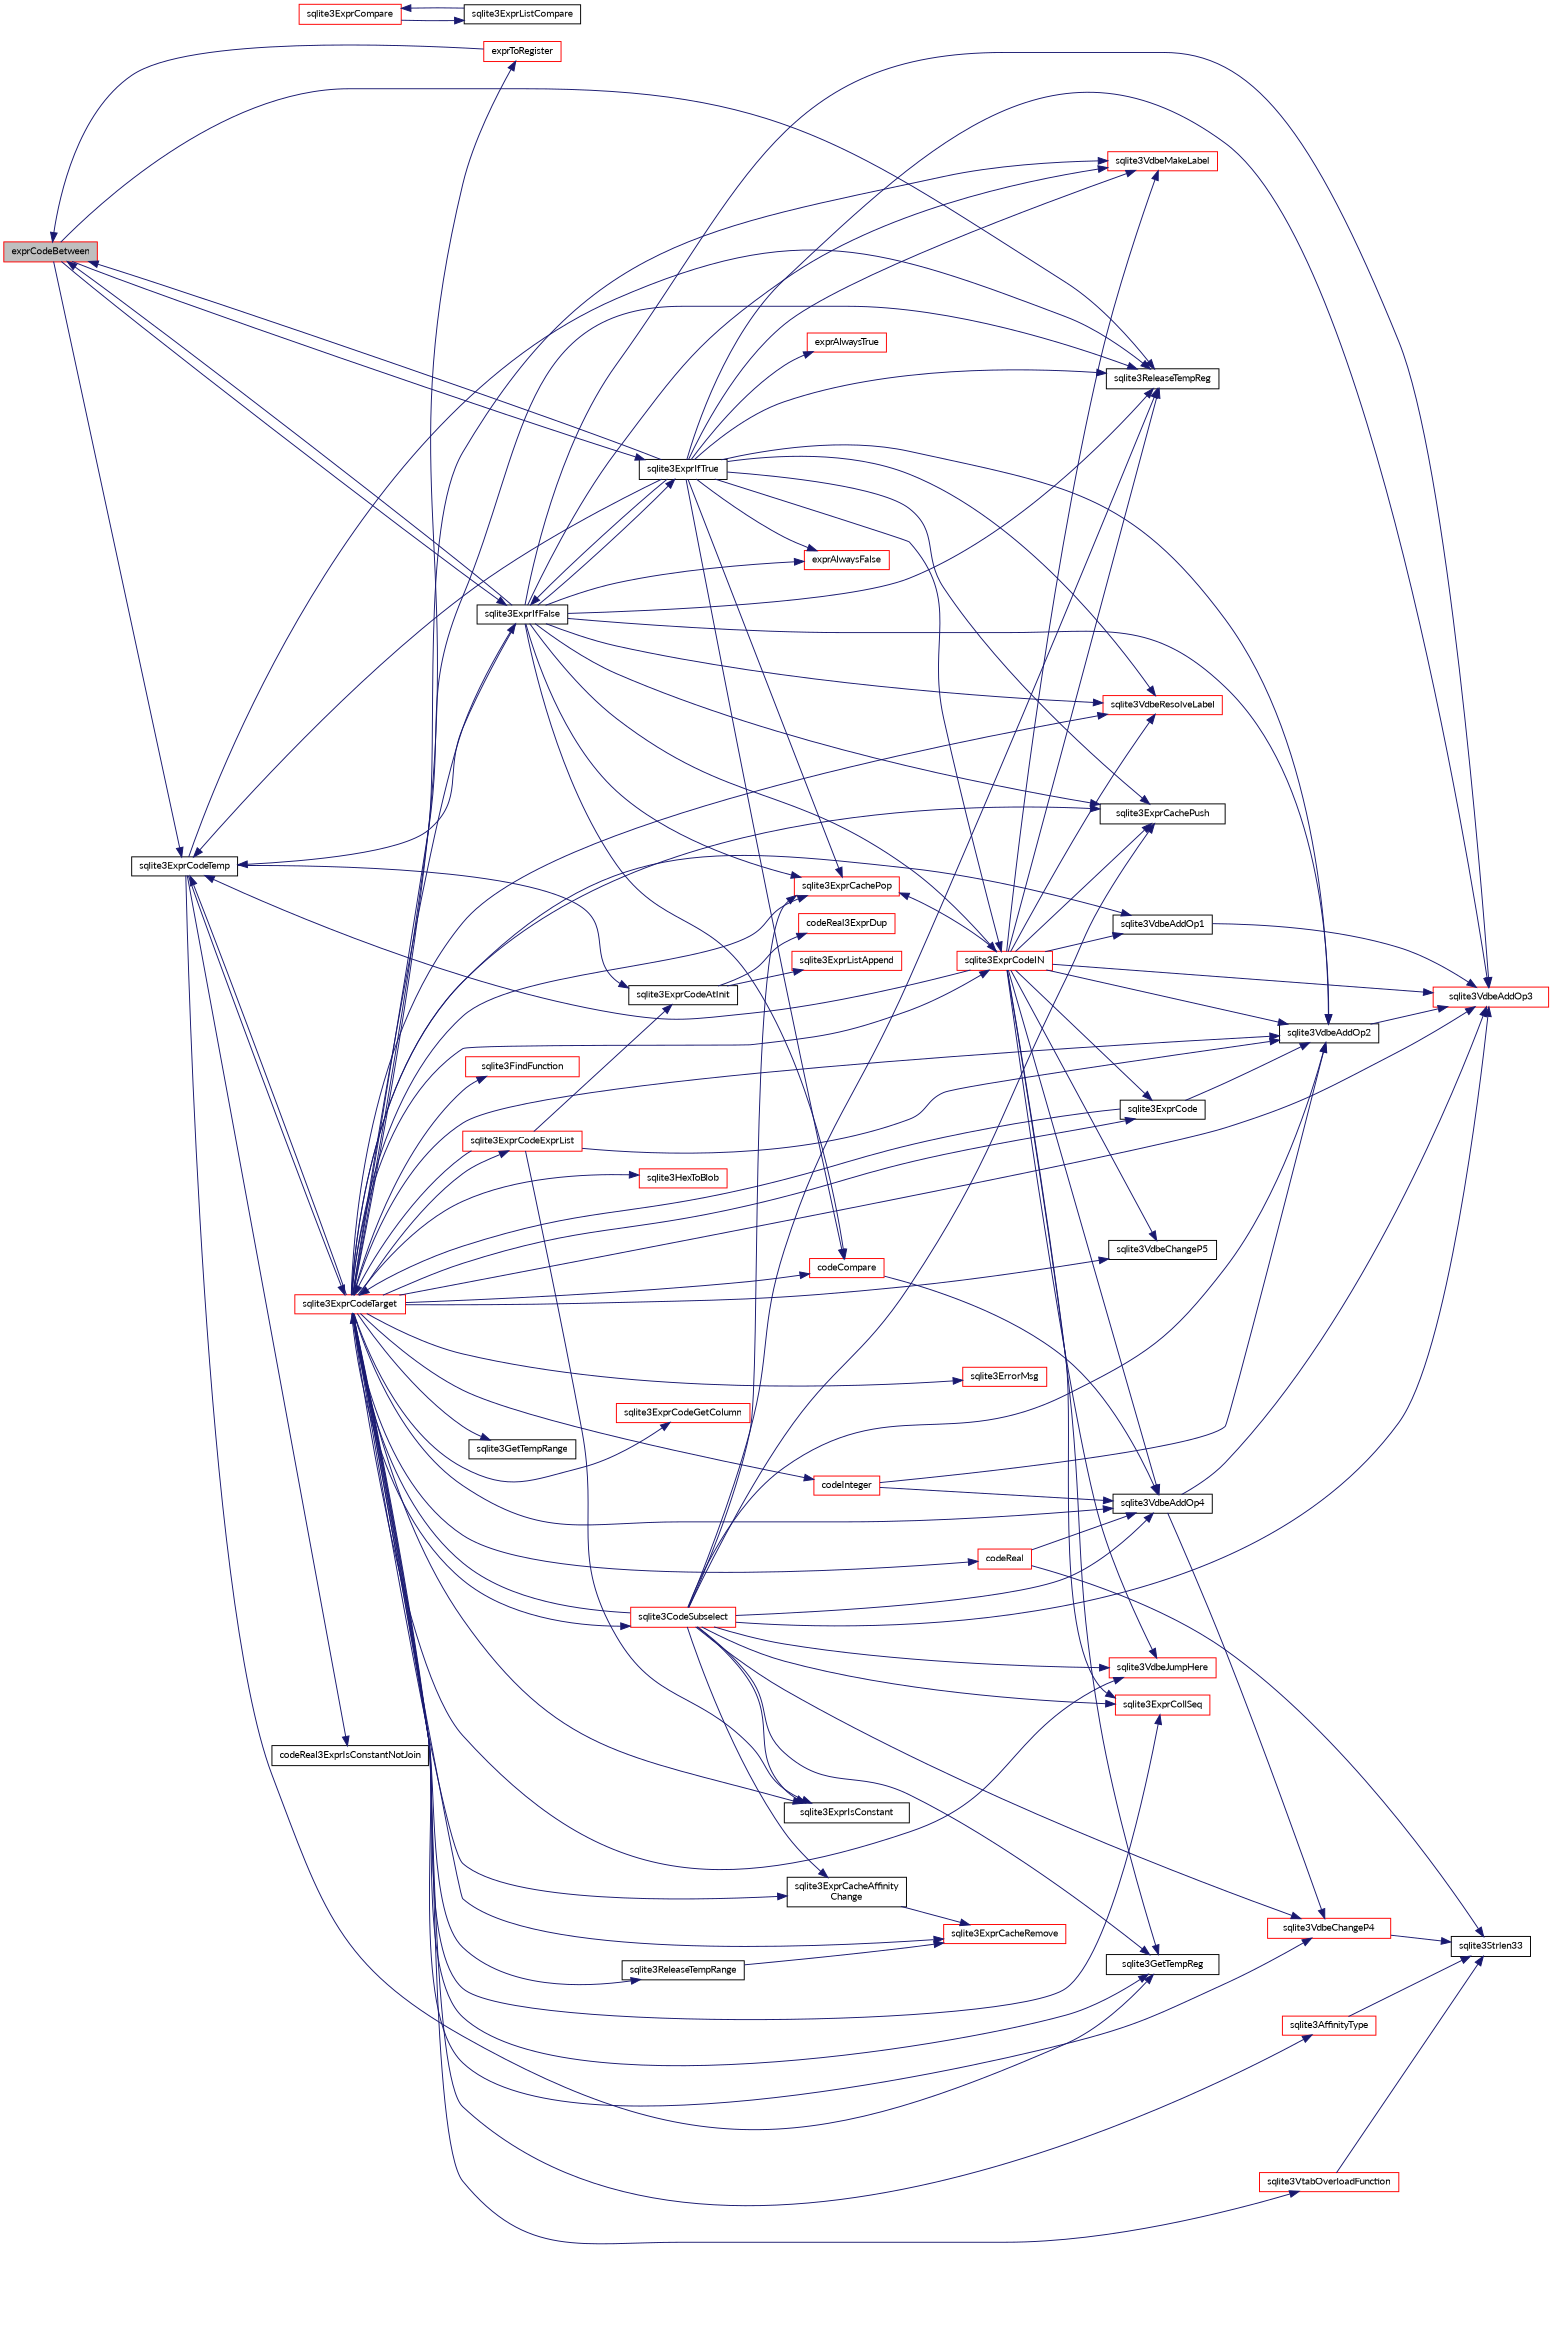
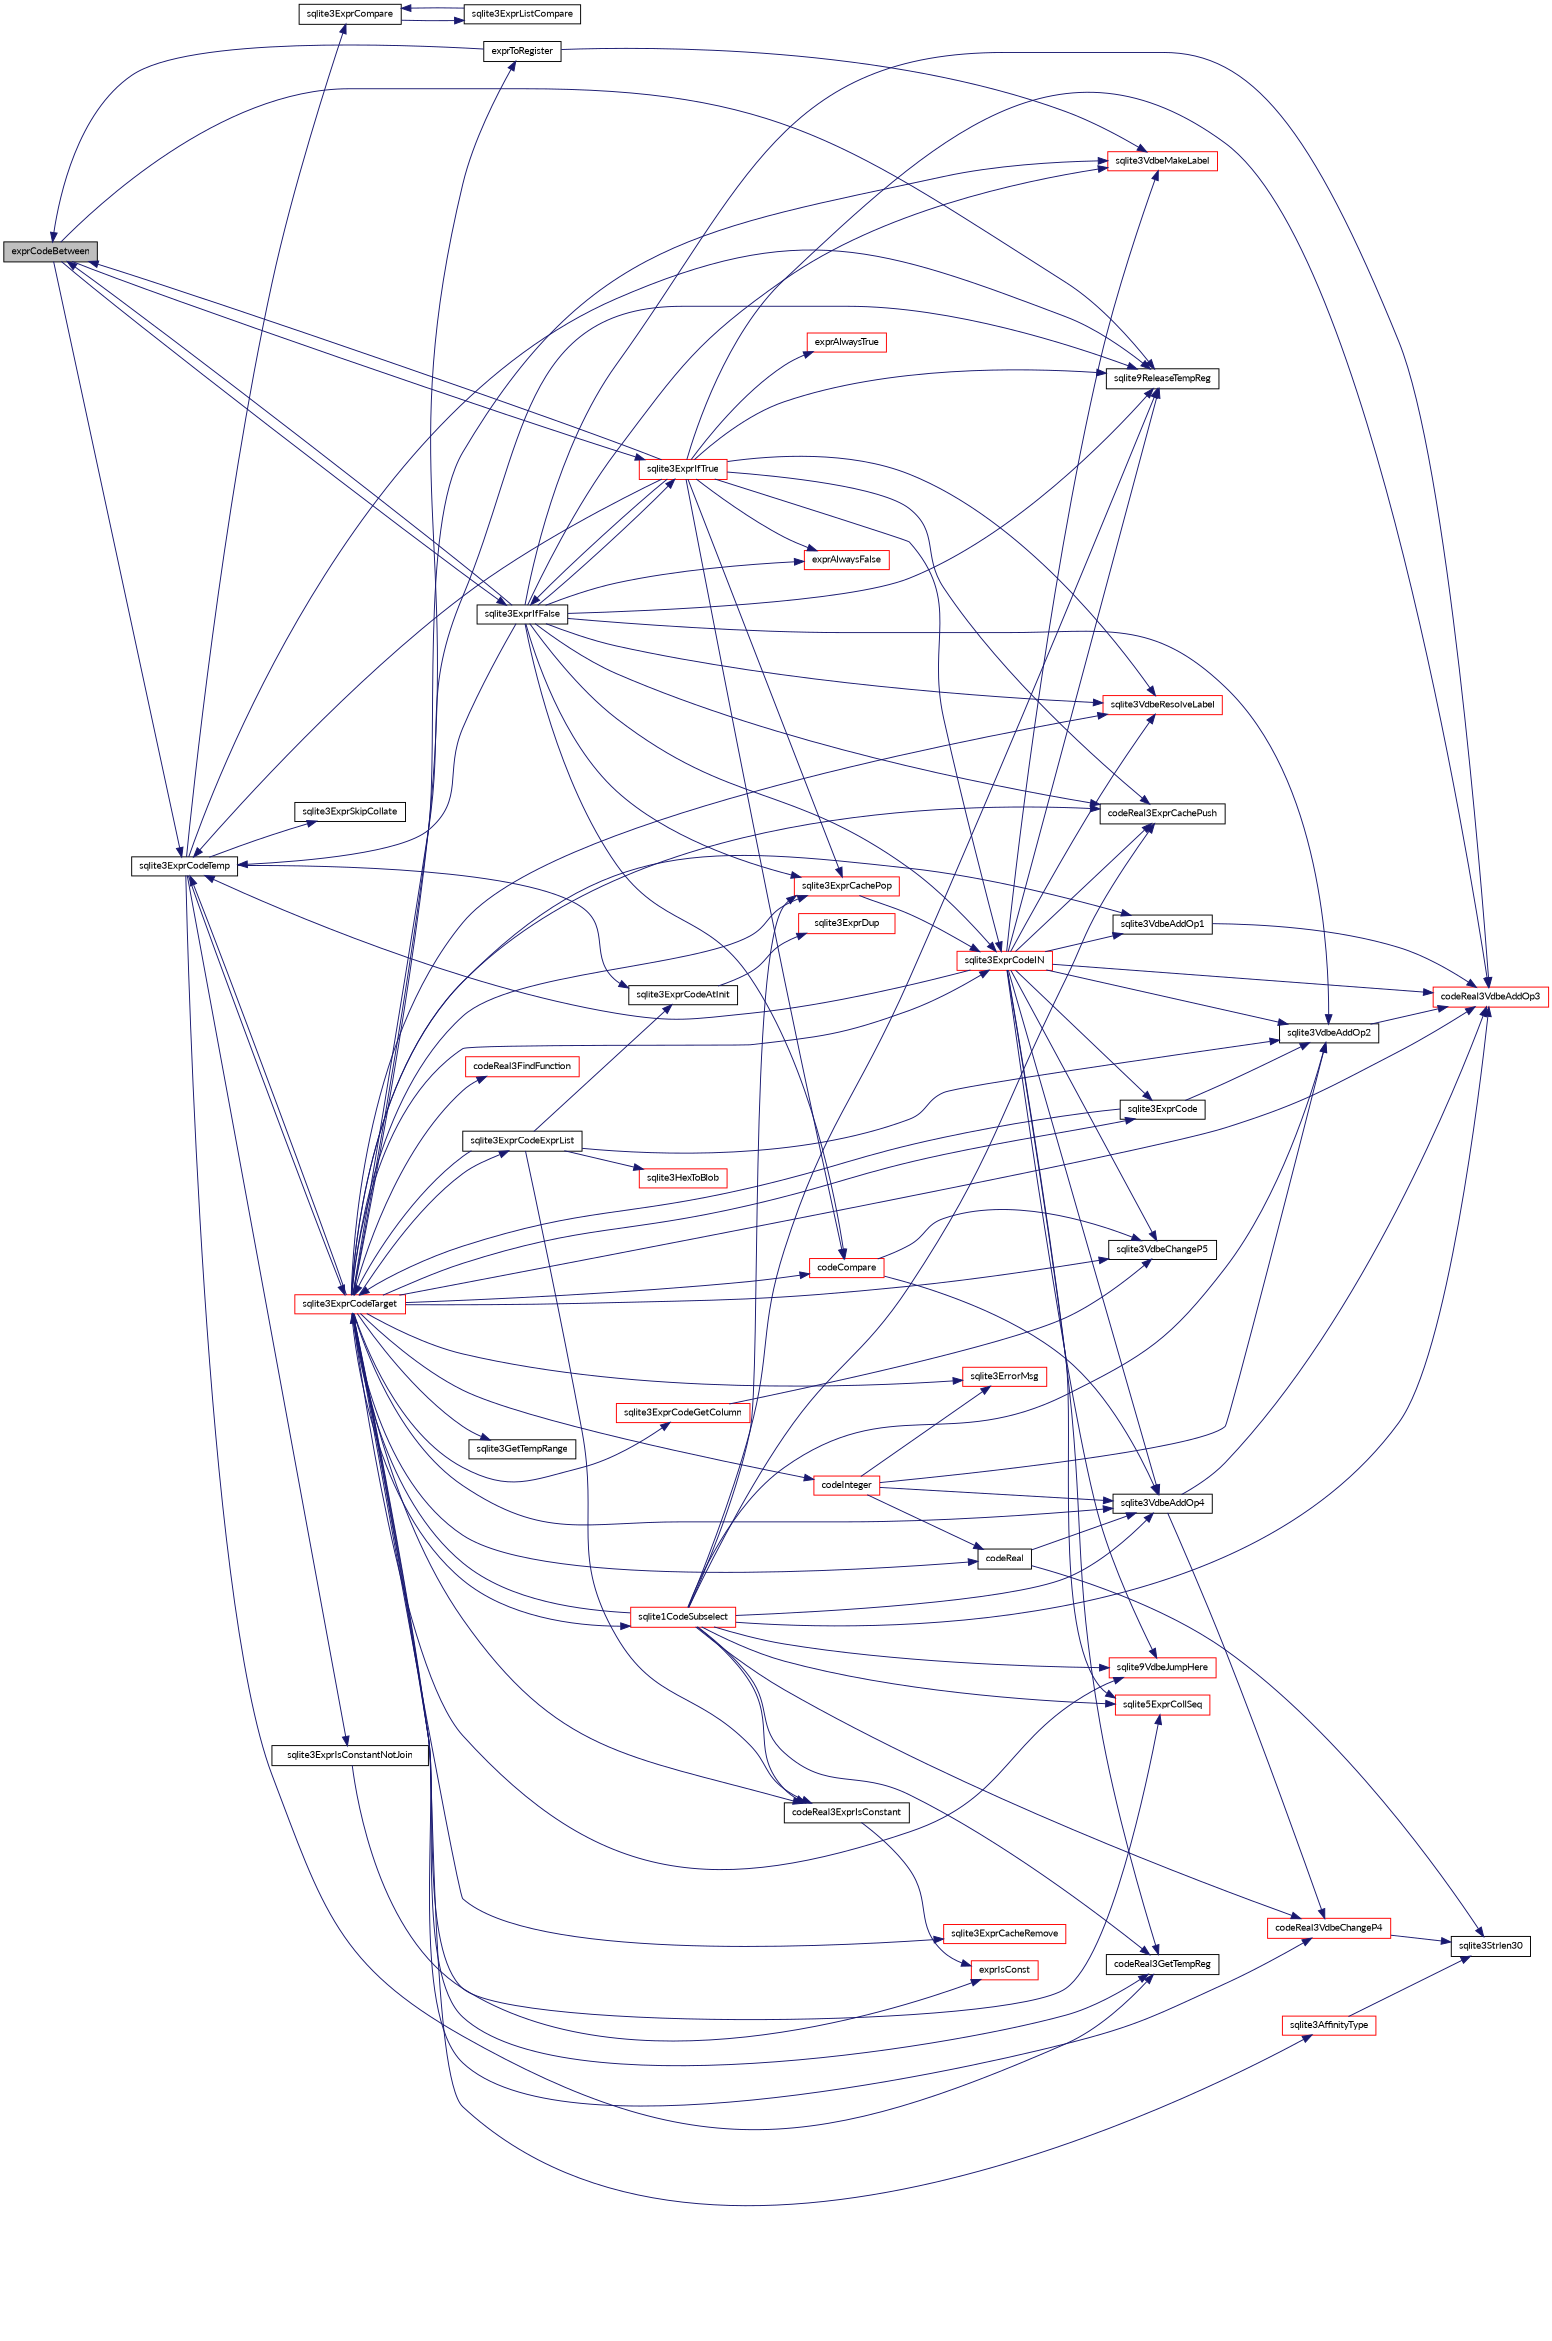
node "sqlite3ExprCompare": color red -> black
node "exprToRegister": color red -> black
node "exprCodeBetween": color red -> black
edge "sqlite3ExprIfTrue" -> "sqlite3VdbeMakeLabel": now "exprToRegister" -> "sqlite3VdbeMakeLabel"
node "sqlite3ReleaseTempReg": label "sqlite3ReleaseTempReg" -> "sqlite9ReleaseTempReg"
edge "sqlite3ExprCodeTemp" -> "sqlite3ExprCompare": added
node "sqlite3ExprIfTrue": color black -> red
edge "sqlite3ExprIfTrue" -> "sqlite3VdbeAddOp2": removed
node "sqlite3ExprSkipCollate": added
node "sqlite3ExprCachePush": label "sqlite3ExprCachePush" -> "codeReal3ExprCachePush"
edge "sqlite3ExprCodeTarget" -> "sqlite3ExprIfFalse": removed
edge "sqlite3ExprCodeIN" -> "sqlite3ExprCachePop": reversed
node "codeReal3ExprDup": label "codeReal3ExprDup" -> "sqlite3ExprDup"
node "sqlite3ExprListAppend": removed
node "sqlite3VdbeAddOp3": label "sqlite3VdbeAddOp3" -> "codeReal3VdbeAddOp3"
node "sqlite3FindFunction": label "sqlite3FindFunction" -> "codeReal3FindFunction"
edge "sqlite3ExprCodeTarget" -> "sqlite3VdbeAddOp2": removed
node "sqlite3ExprCodeExprList": color red -> black
edge "sqlite3ExprCodeTarget" -> "sqlite3HexToBlob": now "sqlite3ExprCodeExprList" -> "sqlite3HexToBlob"
edge "codeCompare" -> "sqlite3VdbeChangeP5": added
edge "sqlite3ExprCodeGetColumn" -> "sqlite3VdbeChangeP5": added
edge "codeInteger" -> "sqlite3ErrorMsg": added
edge "codeInteger" -> "codeReal": added
node "codeReal": color red -> black
node "sqlite3CodeSubselect": label "sqlite3CodeSubselect" -> "sqlite1CodeSubselect"
node "sqlite3VdbeJumpHere": label "sqlite3VdbeJumpHere" -> "sqlite9VdbeJumpHere"
node "sqlite3ExprCollSeq": label "sqlite3ExprCollSeq" -> "sqlite5ExprCollSeq"
node "codeReal3ExprIsConstantNotJoin": label "codeReal3ExprIsConstantNotJoin" -> "sqlite3ExprIsConstantNotJoin"
node "sqlite3ExprIsConstant": label "sqlite3ExprIsConstant" -> "codeReal3ExprIsConstant"
node "sqlite3ExprCacheAffinity Change": removed
node "sqlite3VdbeChangeP4": label "sqlite3VdbeChangeP4" -> "codeReal3VdbeChangeP4"
node "sqlite3Strlen33": label "sqlite3Strlen33" -> "sqlite3Strlen30"
node "sqlite3GetTempReg": label "sqlite3GetTempReg" -> "codeReal3GetTempReg"
node "sqlite3ReleaseTempRange": removed
node "exprIsConst": added
node "sqlite3VtabOverloadFunction": removed
